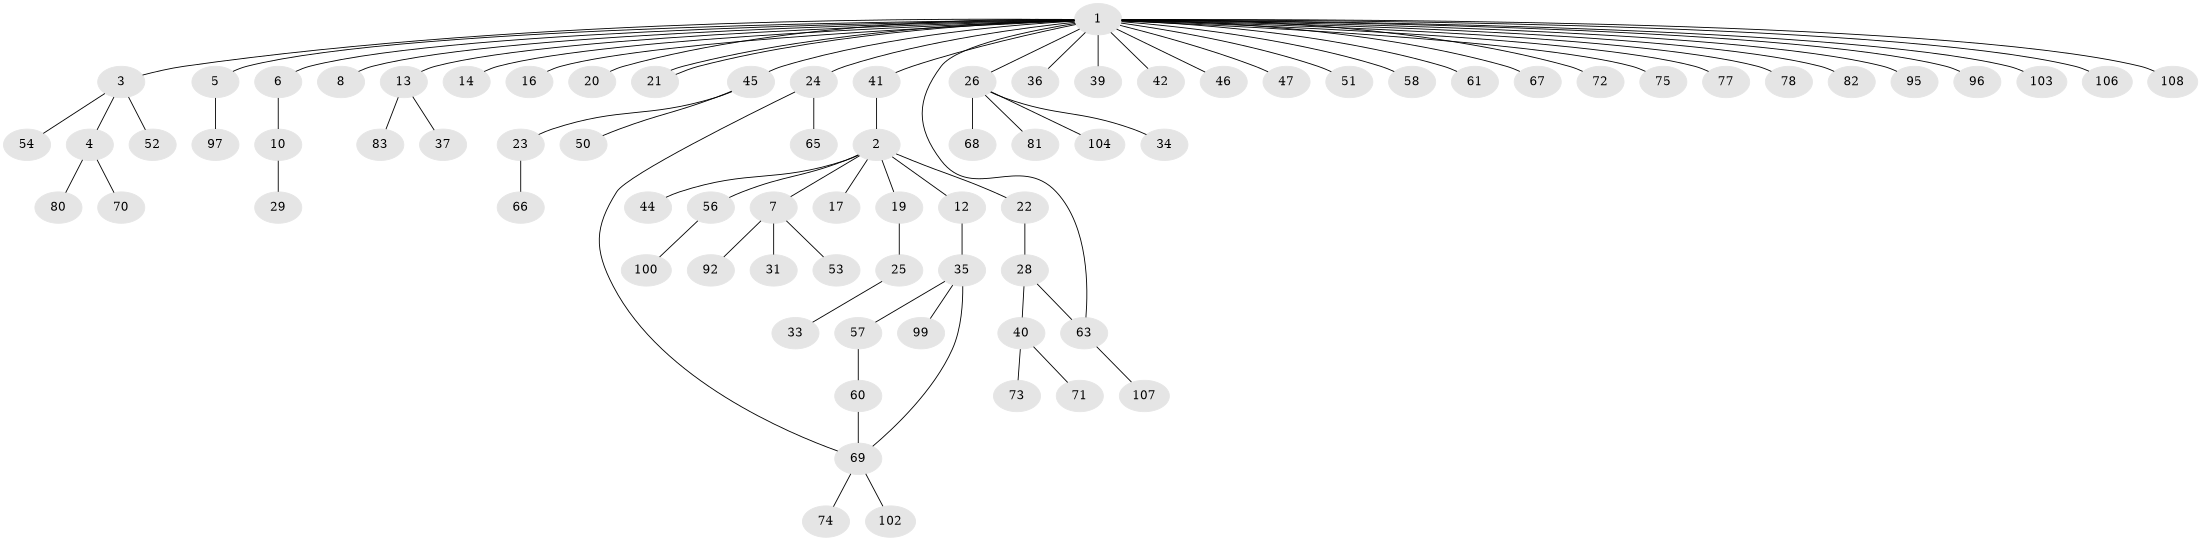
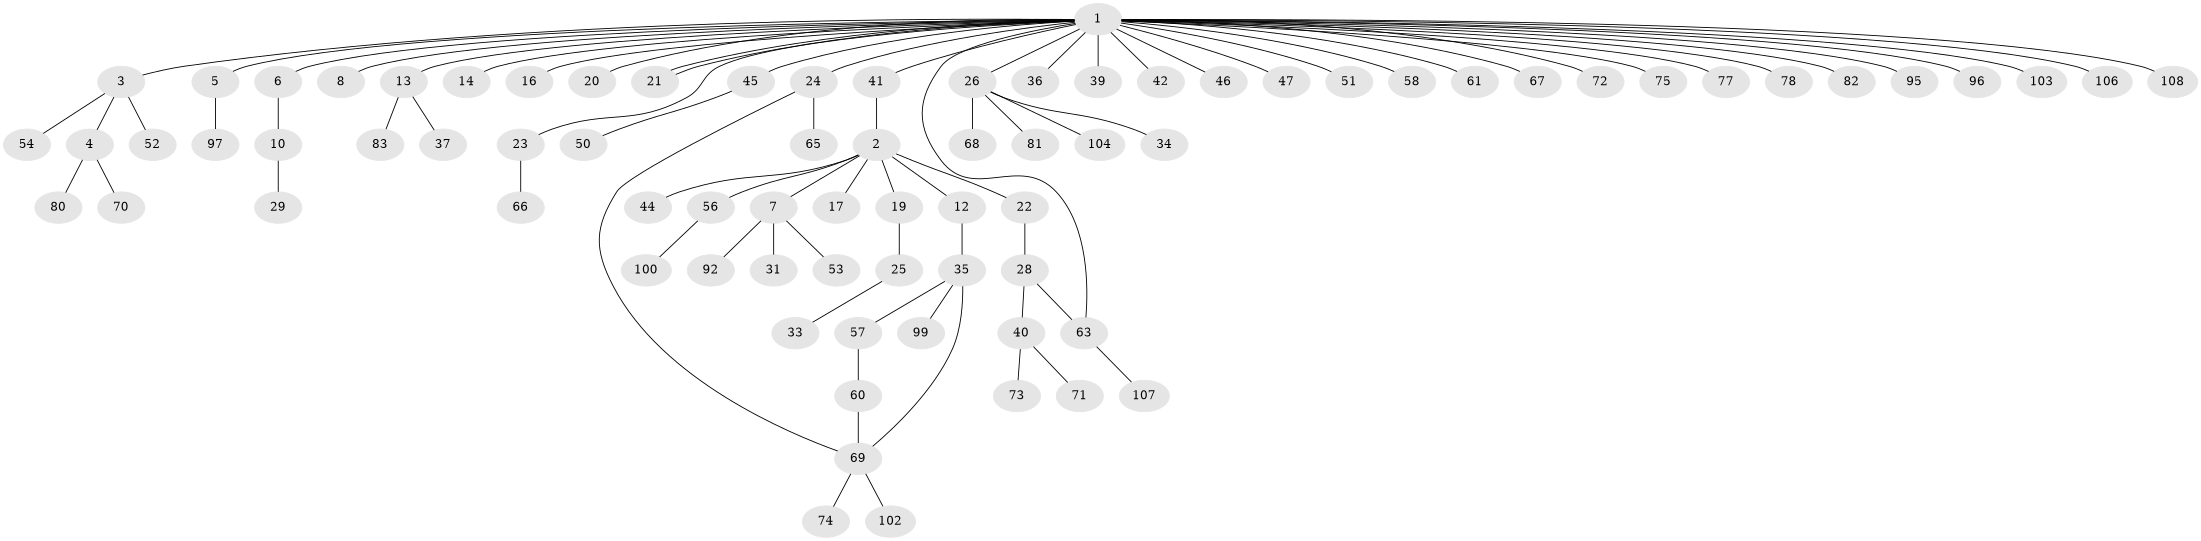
edge "45" -- "23": now "1" -- "23"
